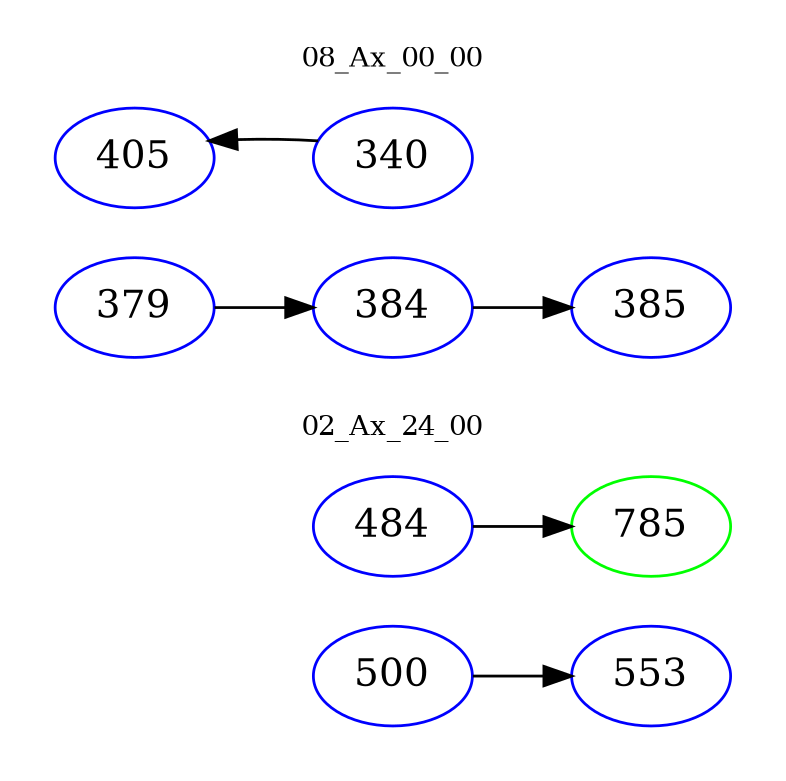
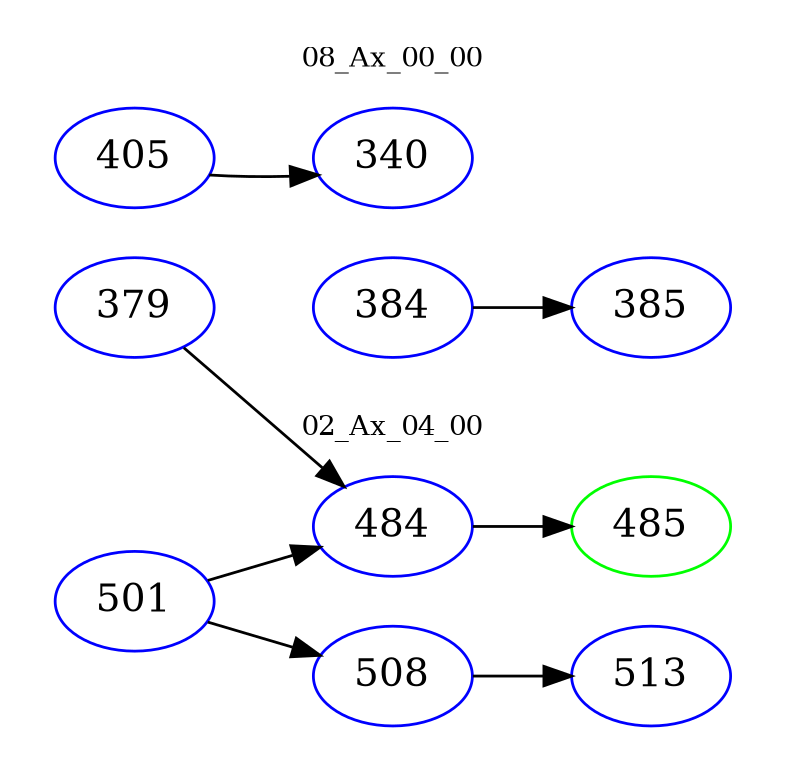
edge "340" -> "405": reversed
edge "379" -> "384": now "379" -> "484"
cluster "02_Ax_24_00": label "02_Ax_24_00" -> "02_Ax_04_00"
node "785": label "785" -> "485"
node "501": added
node "500": label "500" -> "508"
node "553": label "553" -> "513"
